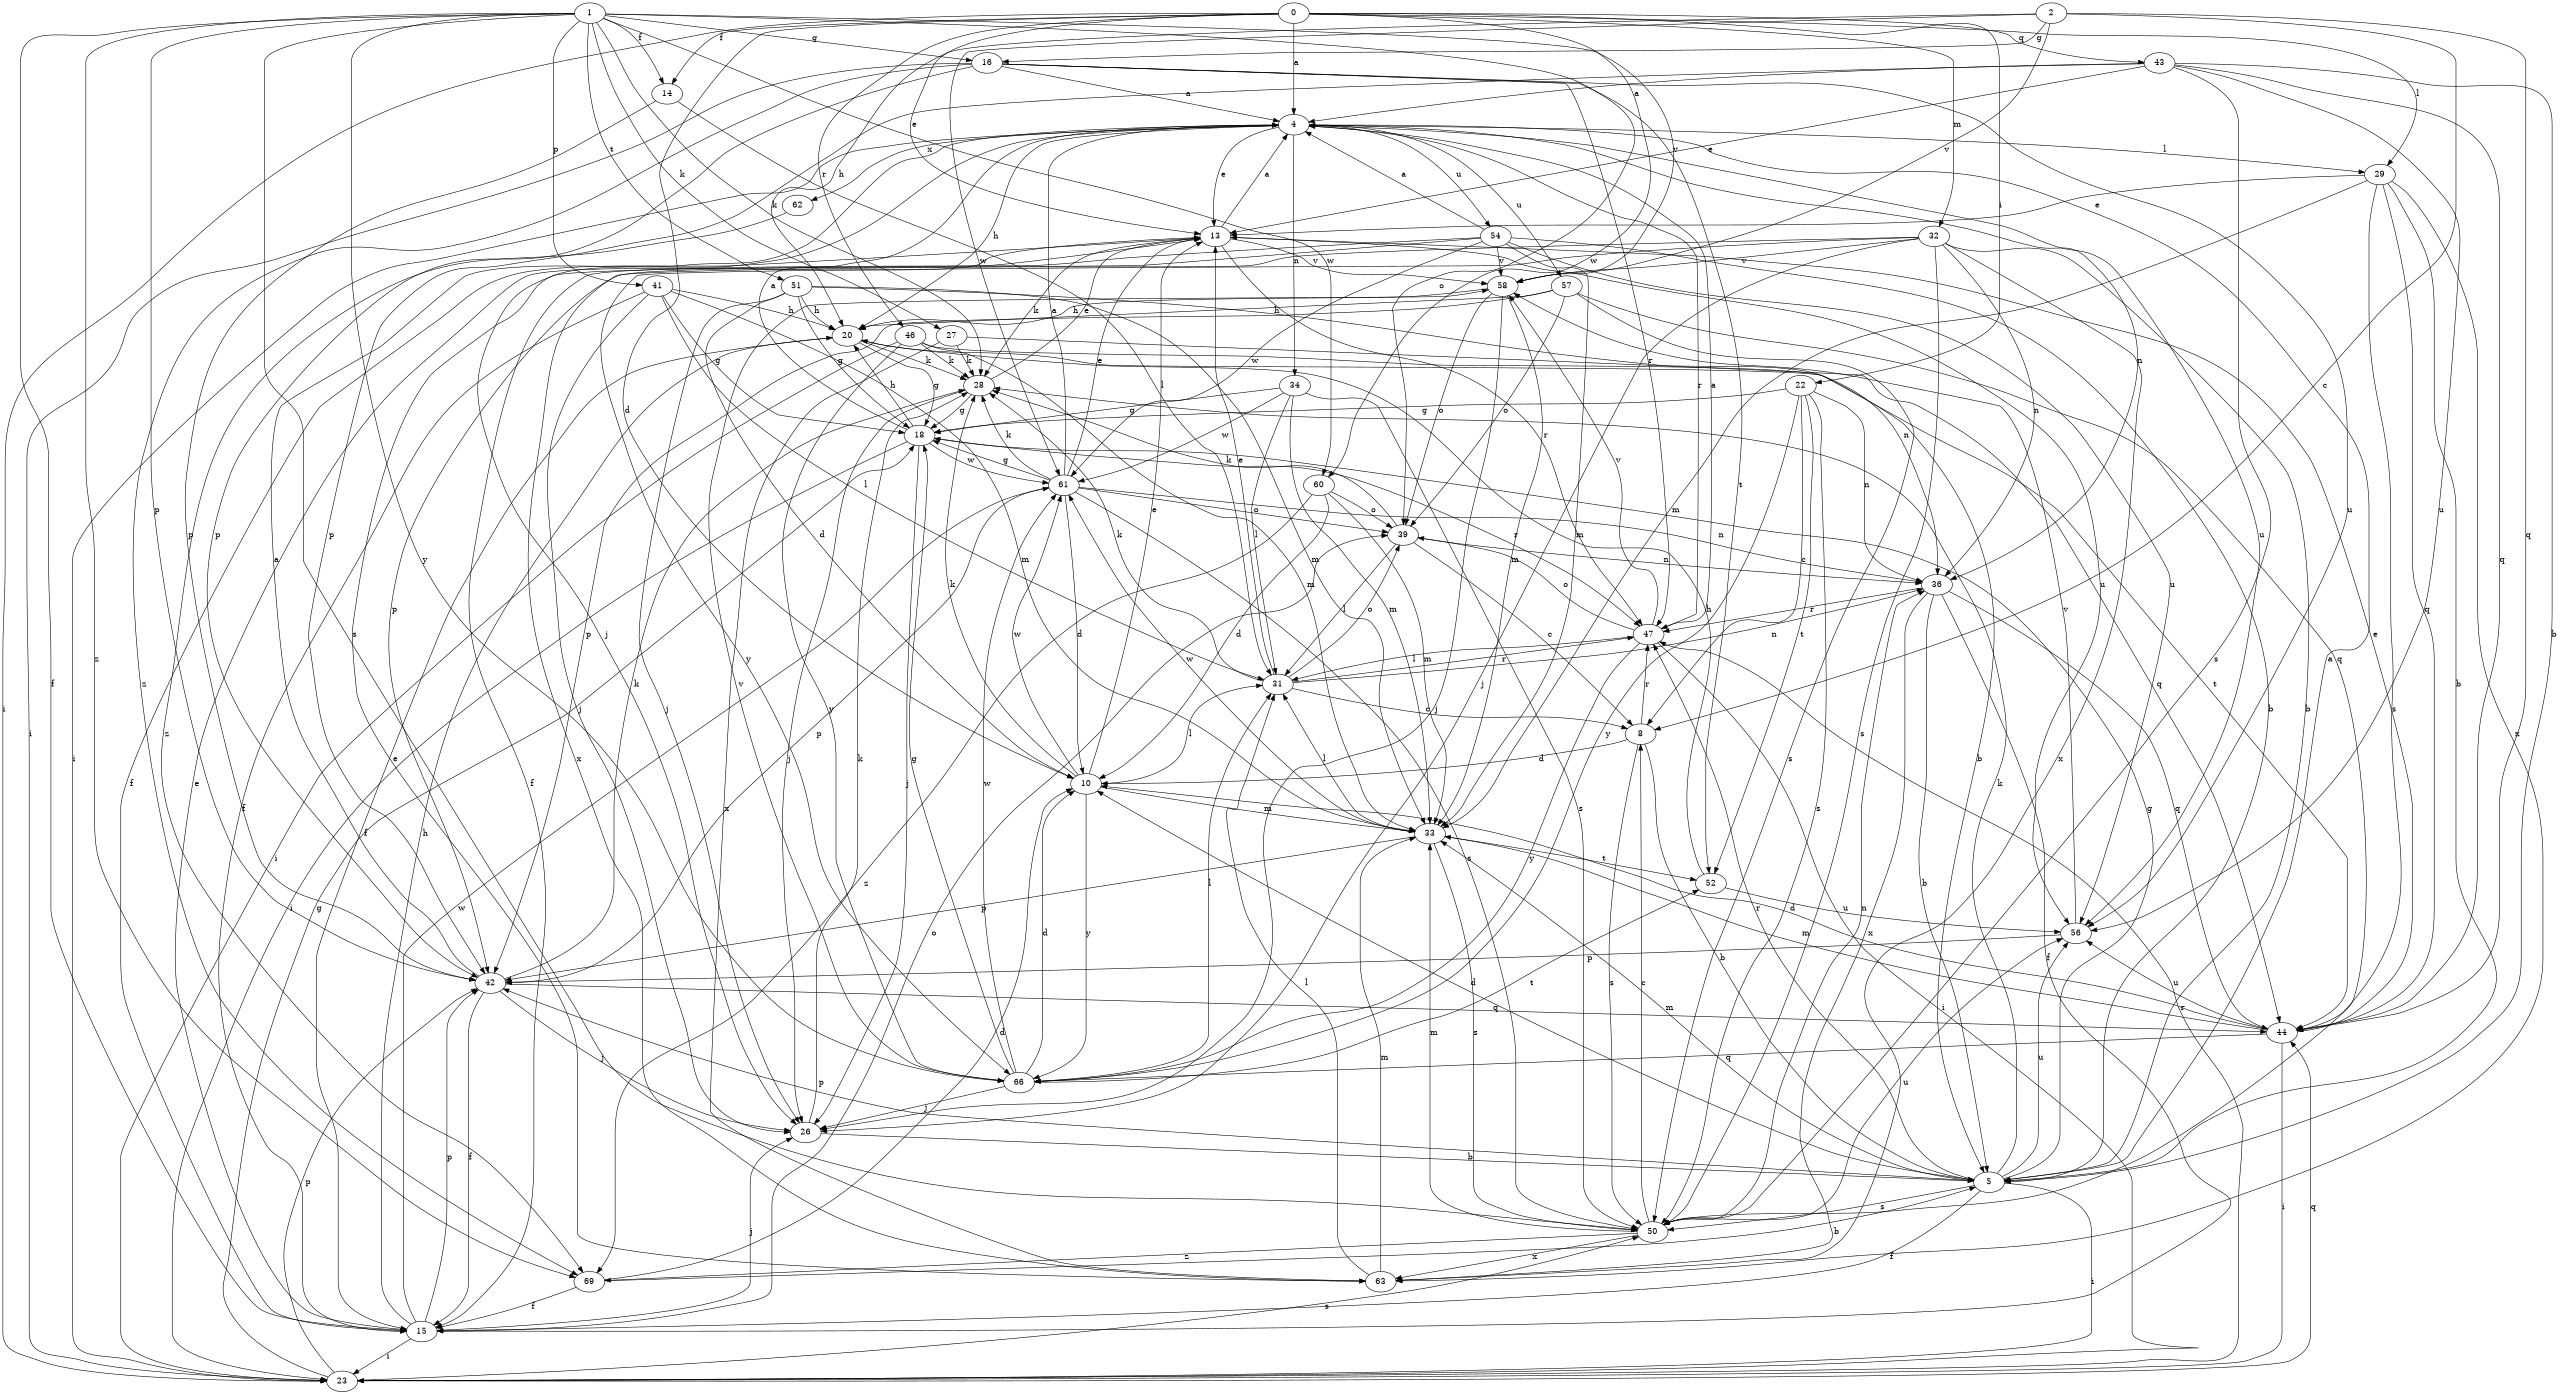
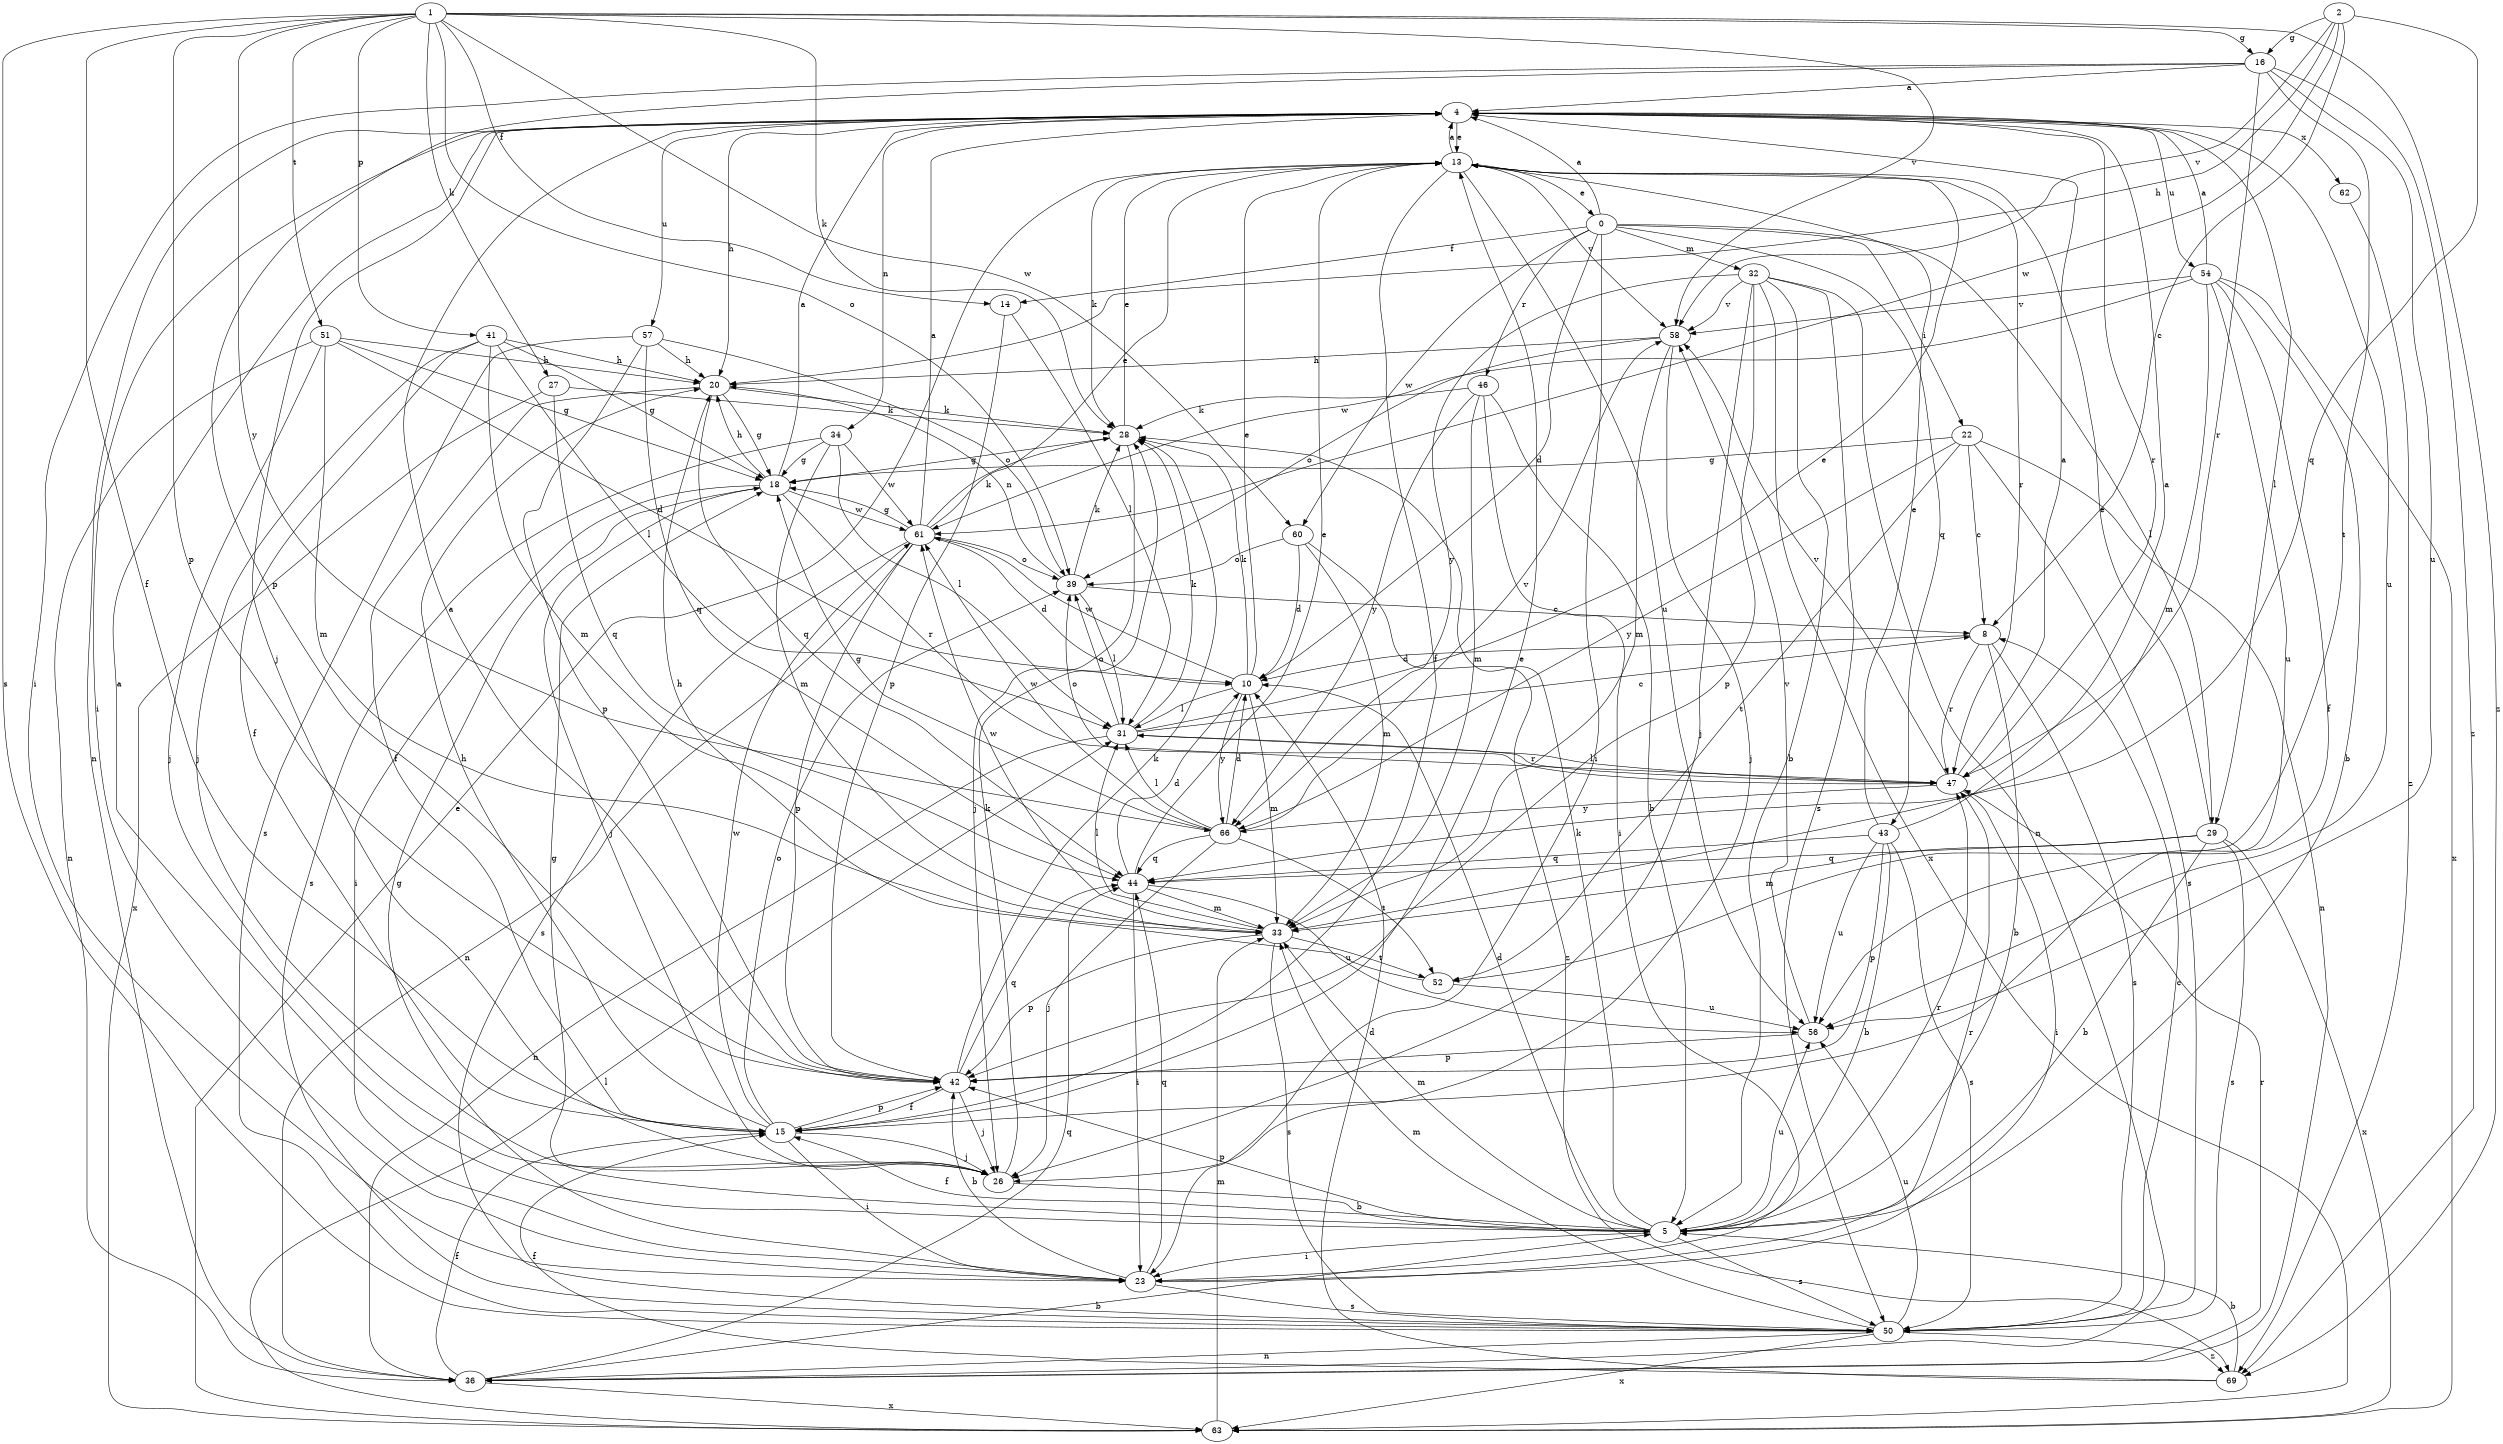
edge "0" -> "13": reversed
edge "39" -> "36": now "39" -> "20"
edge "20" -> "44": label "t" -> "q"
edge "44" -> "66": reversed
edge "23" -> "42": label "p" -> "b"
